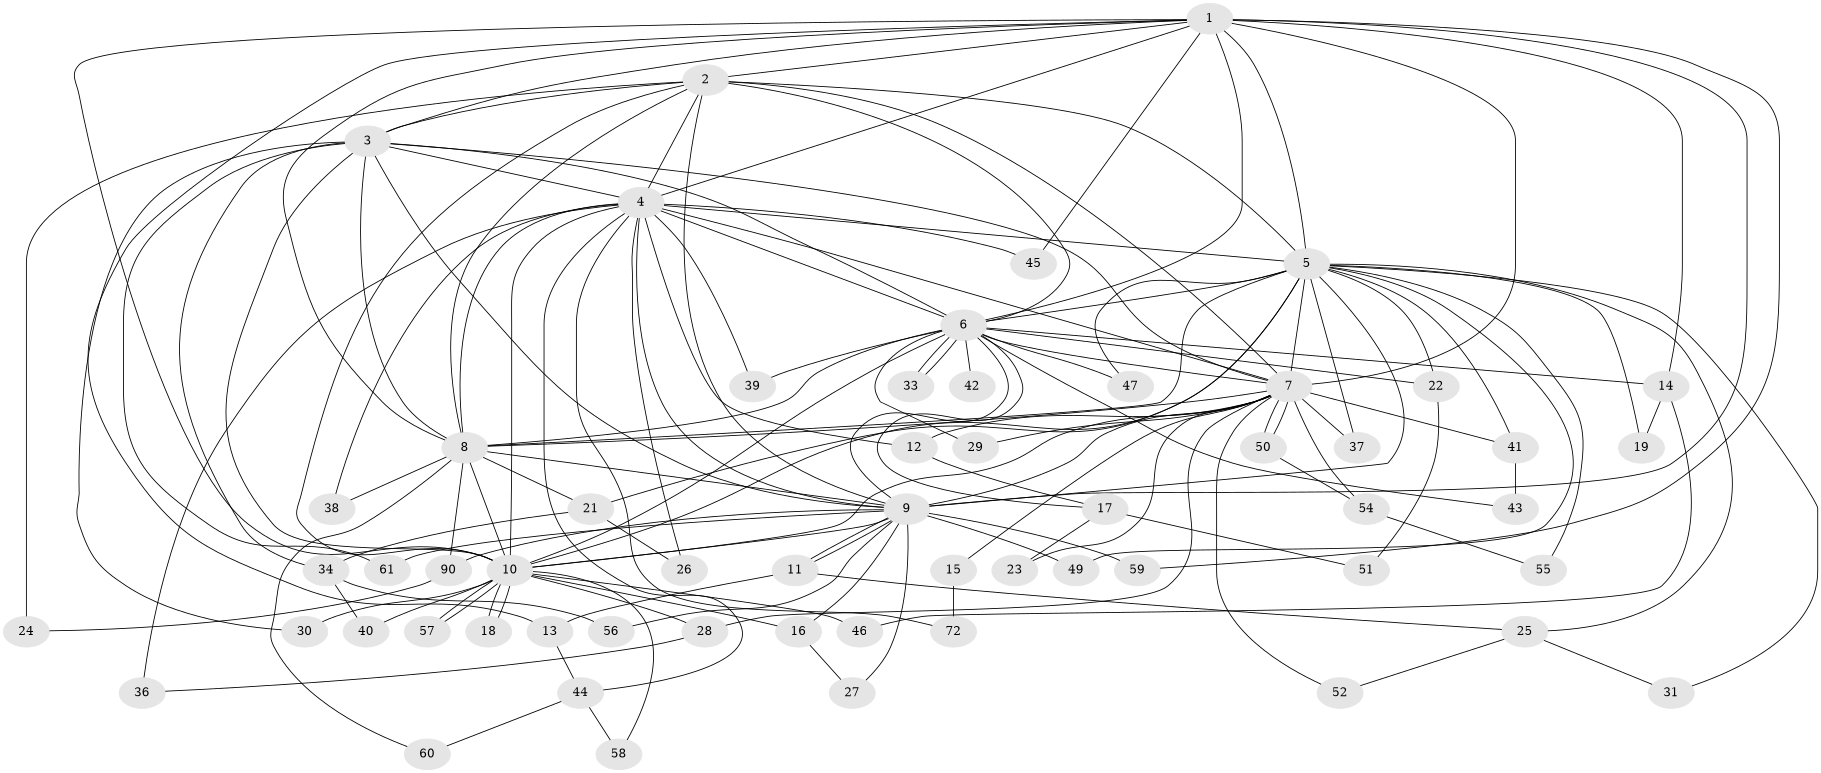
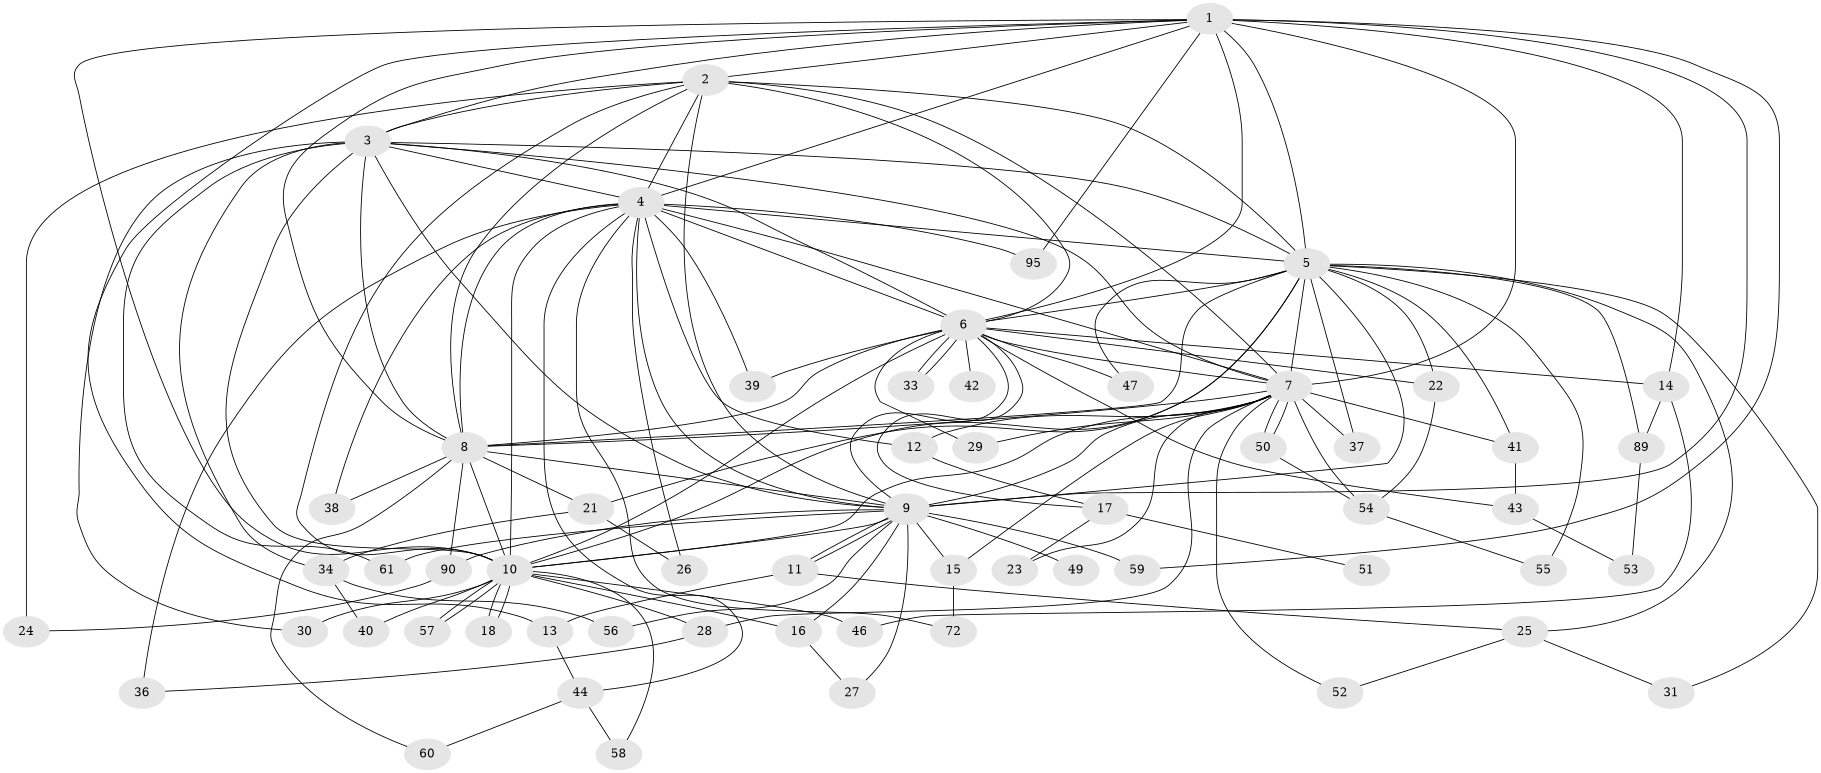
node "45": label "45" -> "95"
node "19": label "19" -> "89"
edge "22" -- "51": now "22" -- "54"
edge "5" -- "49": now "5" -- "3"
edge "9" -- "15": added
node "53": added
